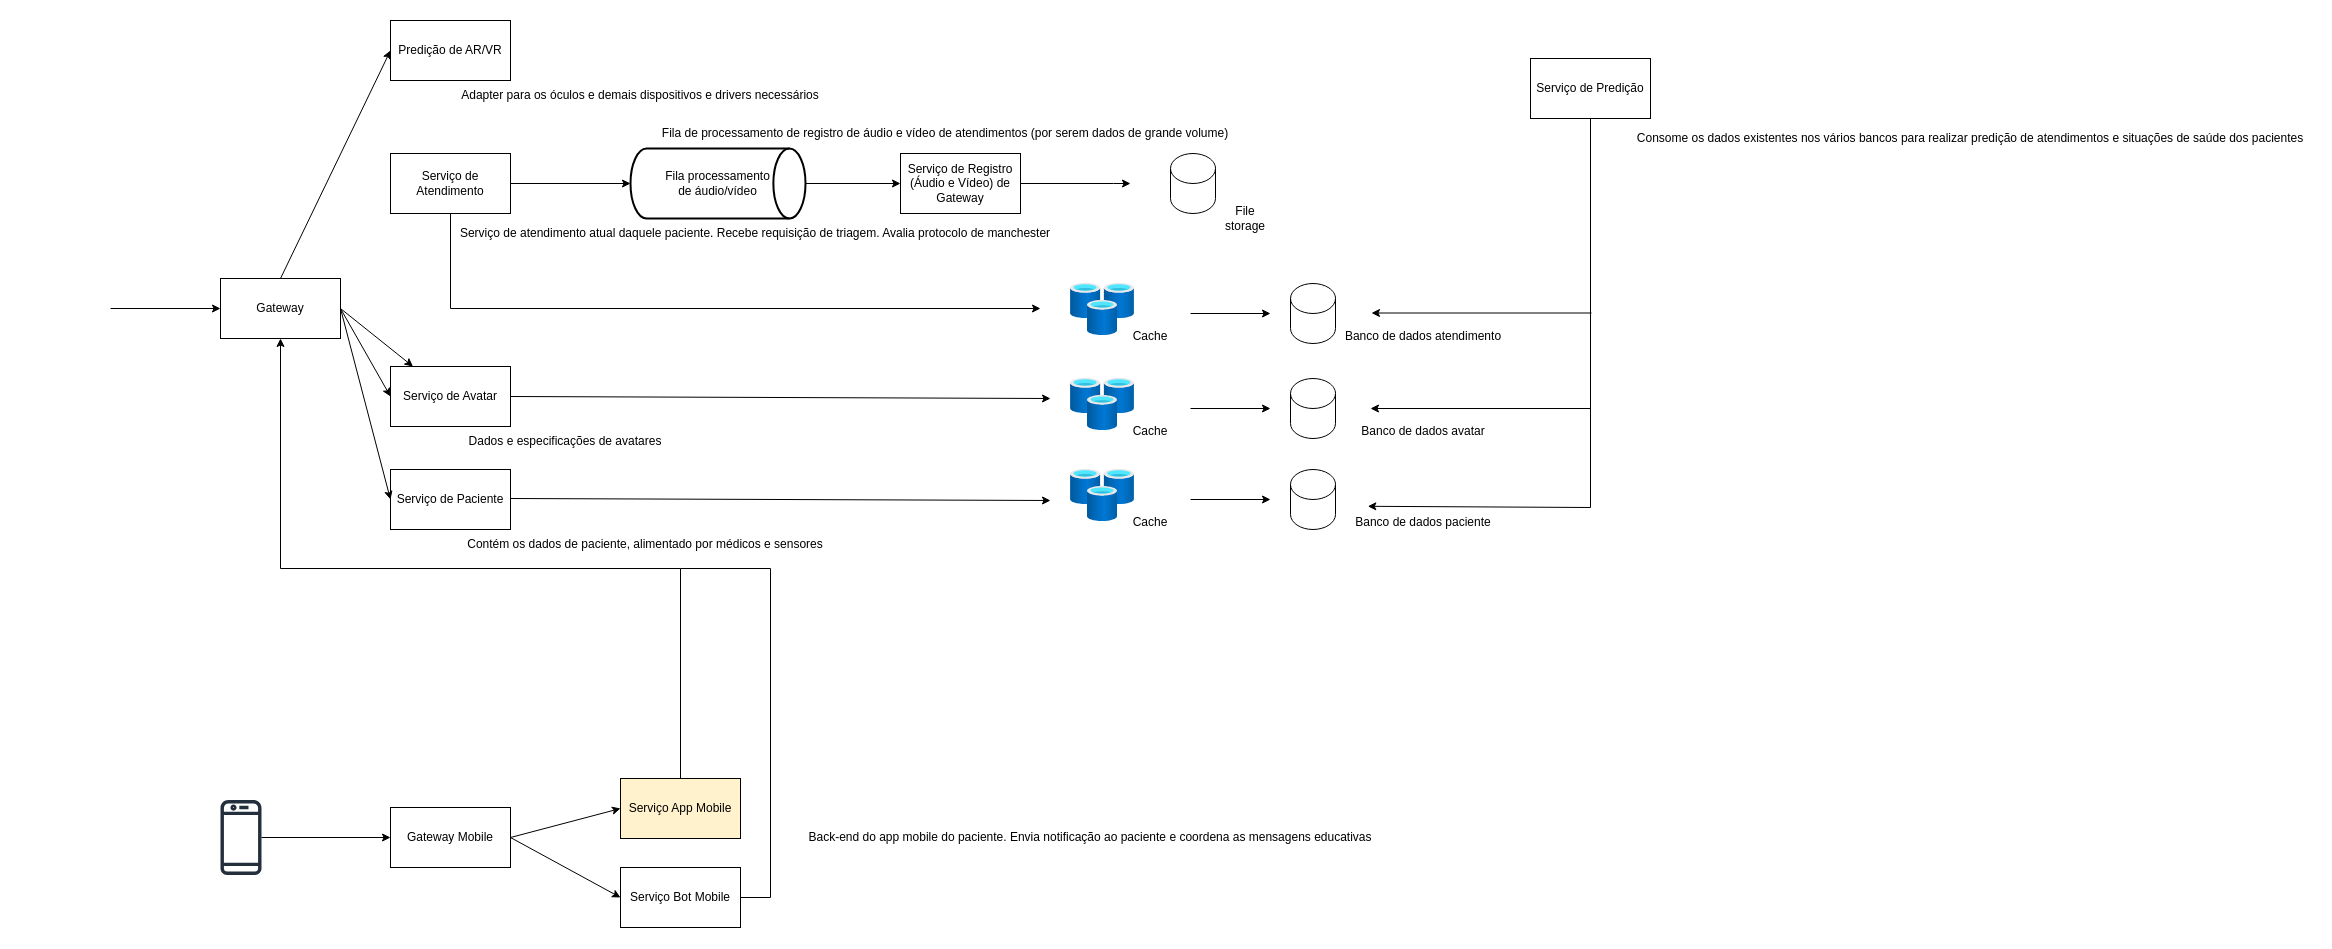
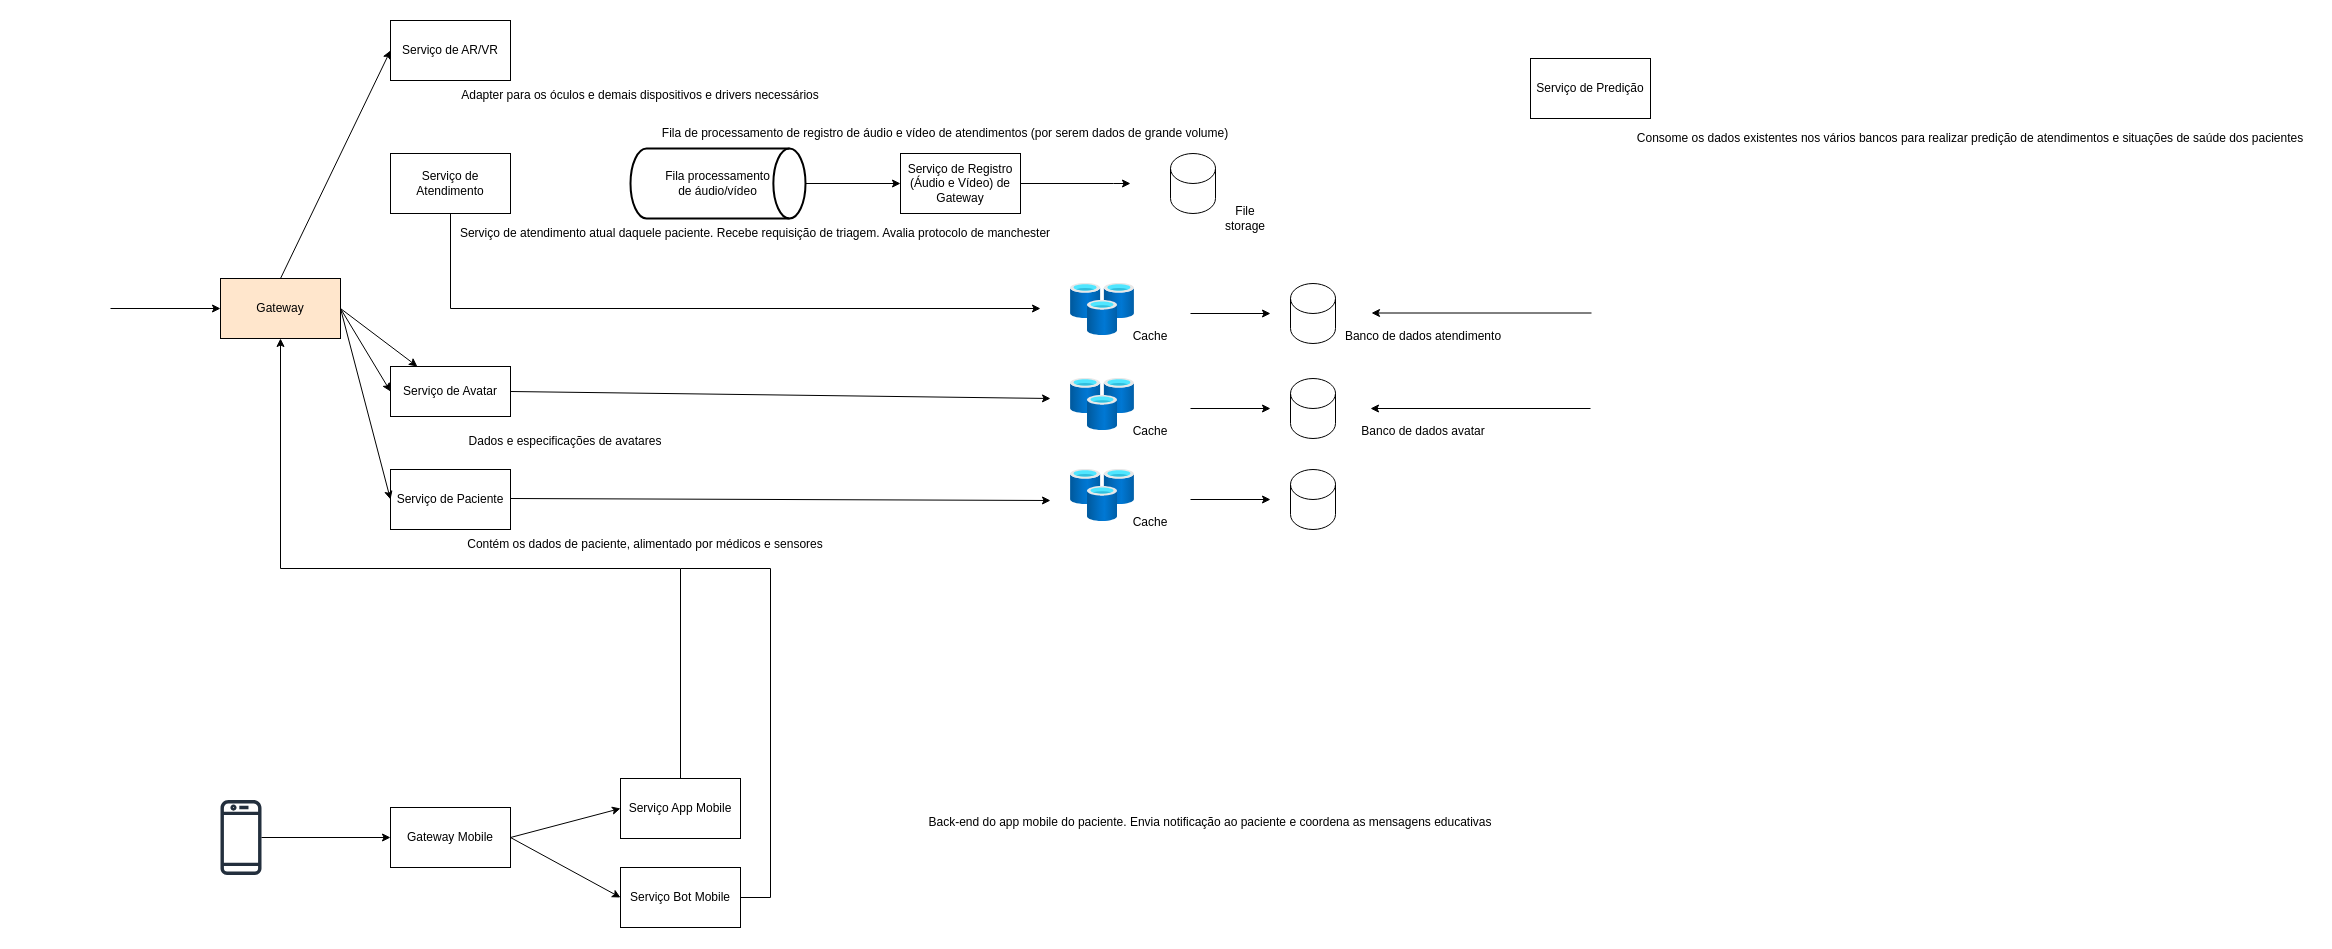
node "Predição de AR/VR": label "Predição de AR/VR" -> "Serviço de AR/VR"
edge "Serviço de Atendimento" -> "Fila processamento de áudio/vídeo": removed
node "Gateway": fillcolor #ffffff -> #ffe6cc
node "Serviço de Avatar": size 120x60 -> 120x50
edge "Serviço de Predição" -> "Banco de dados paciente": removed
node "Banco de dados paciente": removed
node "Serviço App Mobile": fillcolor #fff2cc -> #ffffff
node "Back-end do app mobile do paciente. Envia notificação ao paciente e coordena as mensagens educativas": moved (1091, 838) -> (1211, 823)
